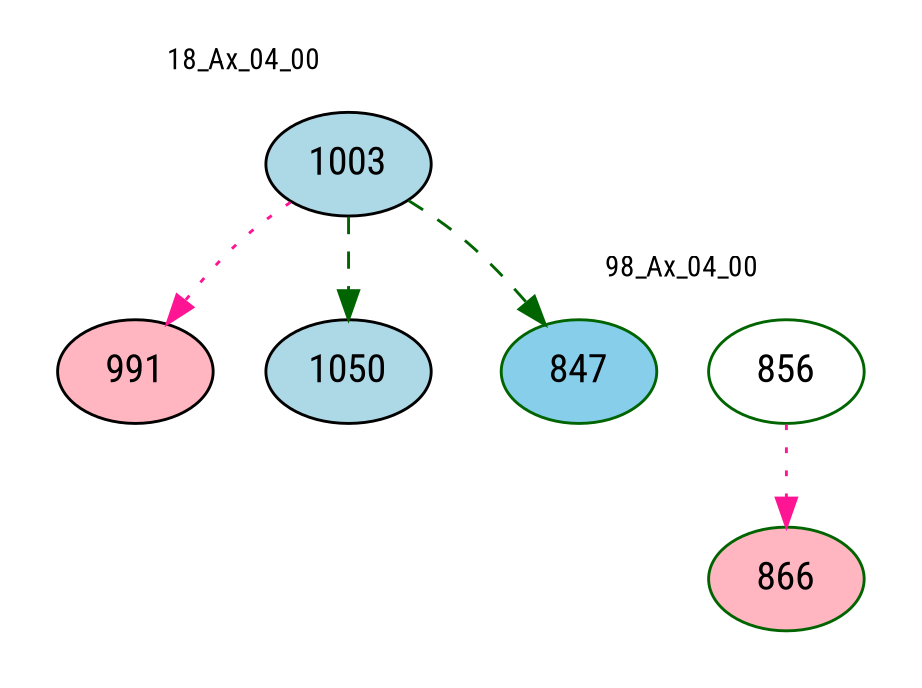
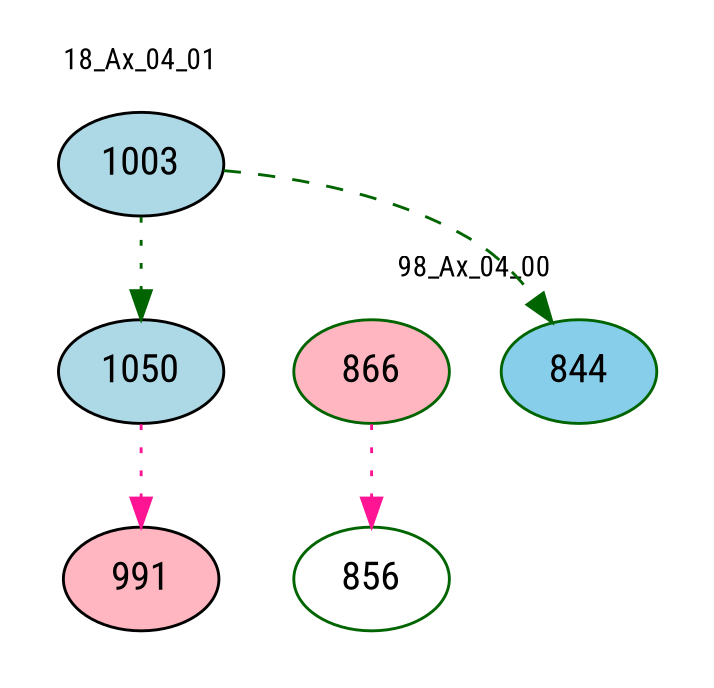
cluster "18_Ax_04_00": label "18_Ax_04_00" -> "18_Ax_04_01"
edge "1003" -> "991": now "1050" -> "991"
edge "1003" -> "1050": style dashed -> dotted
node "847": label "847" -> "844"
edge "856" -> "866": reversed
